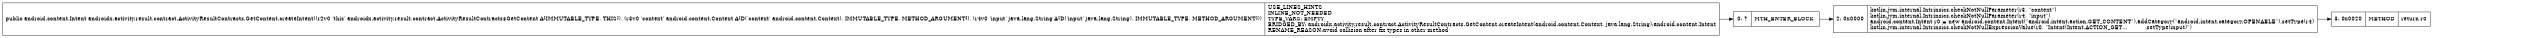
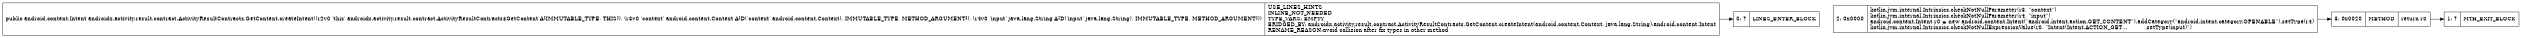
node "0: ?": text "MTH_ENTER_BLOCK" -> "LINES_ENTER_BLOCK"
edge "0: ?" -> "2: 0x0000": removed
node "1: ?": added
